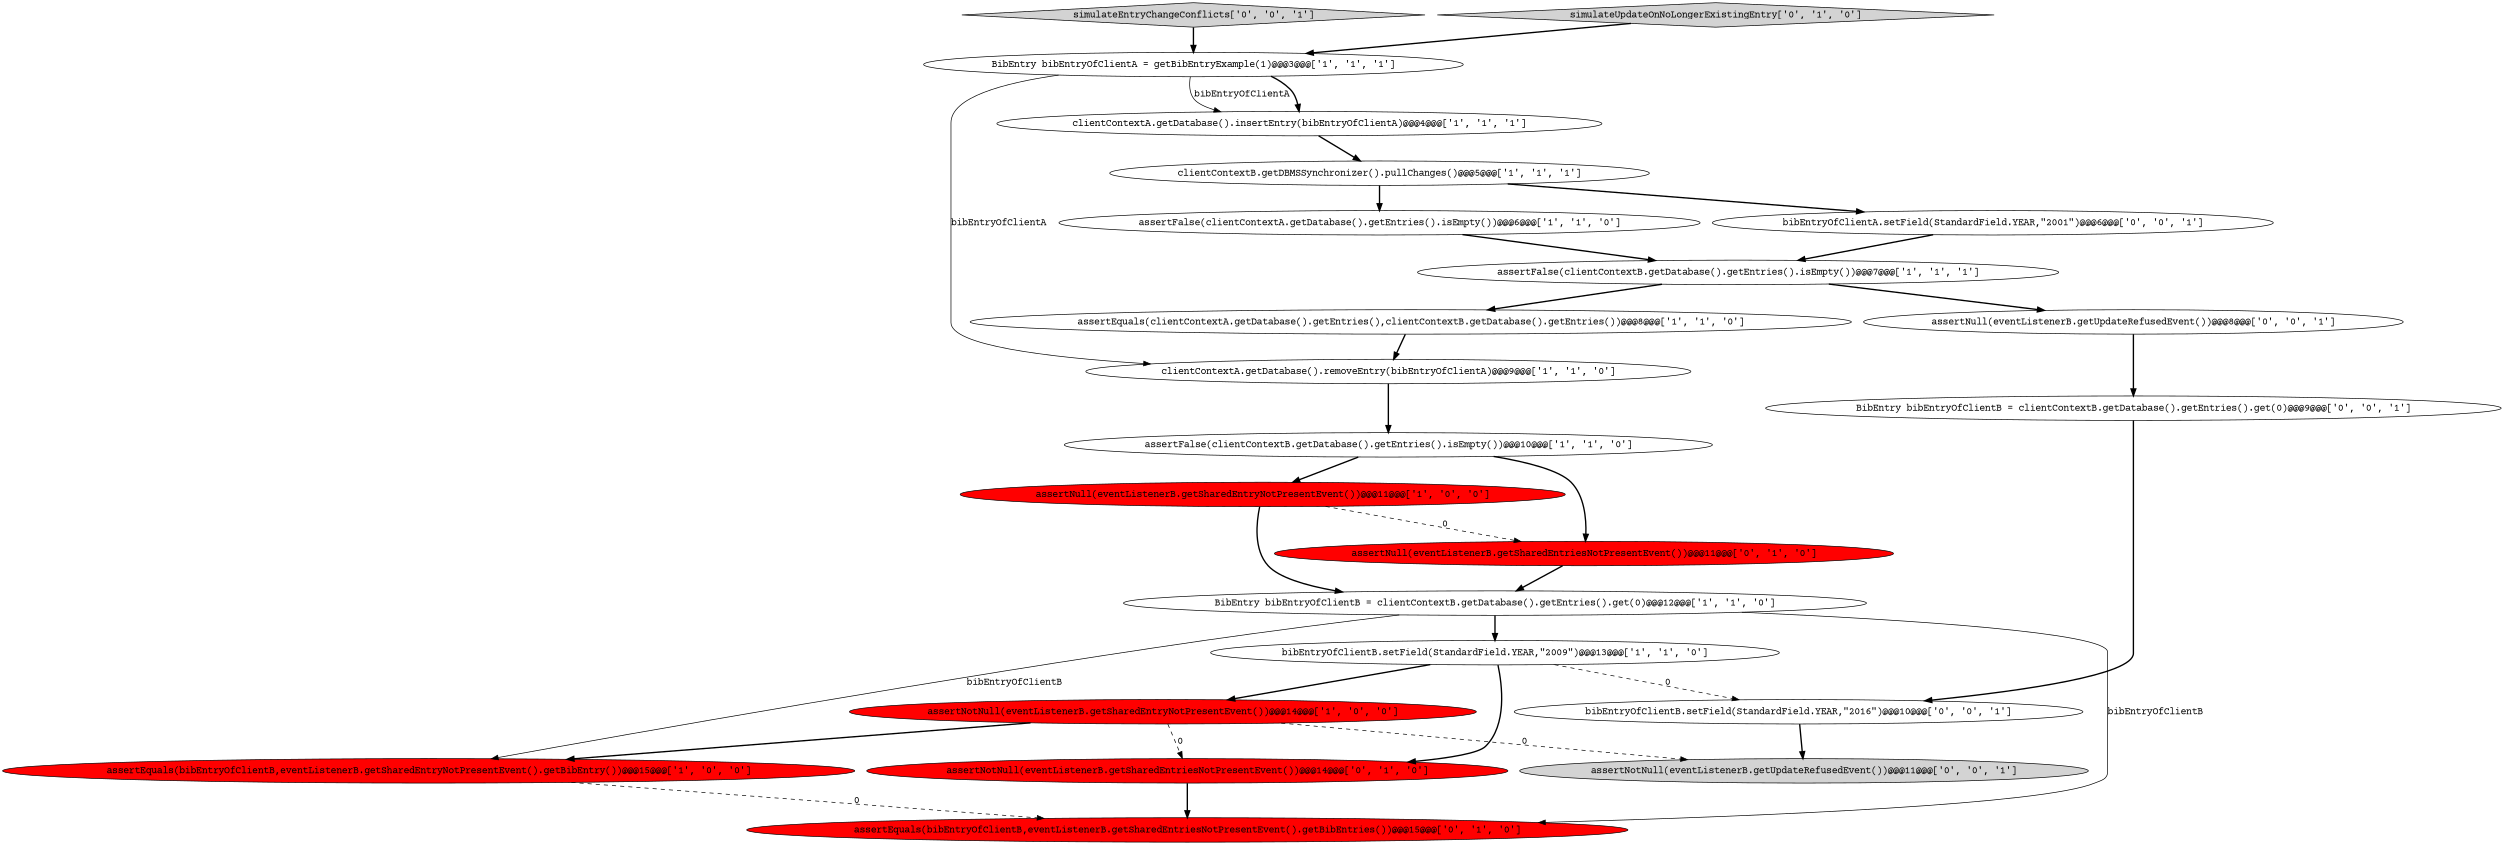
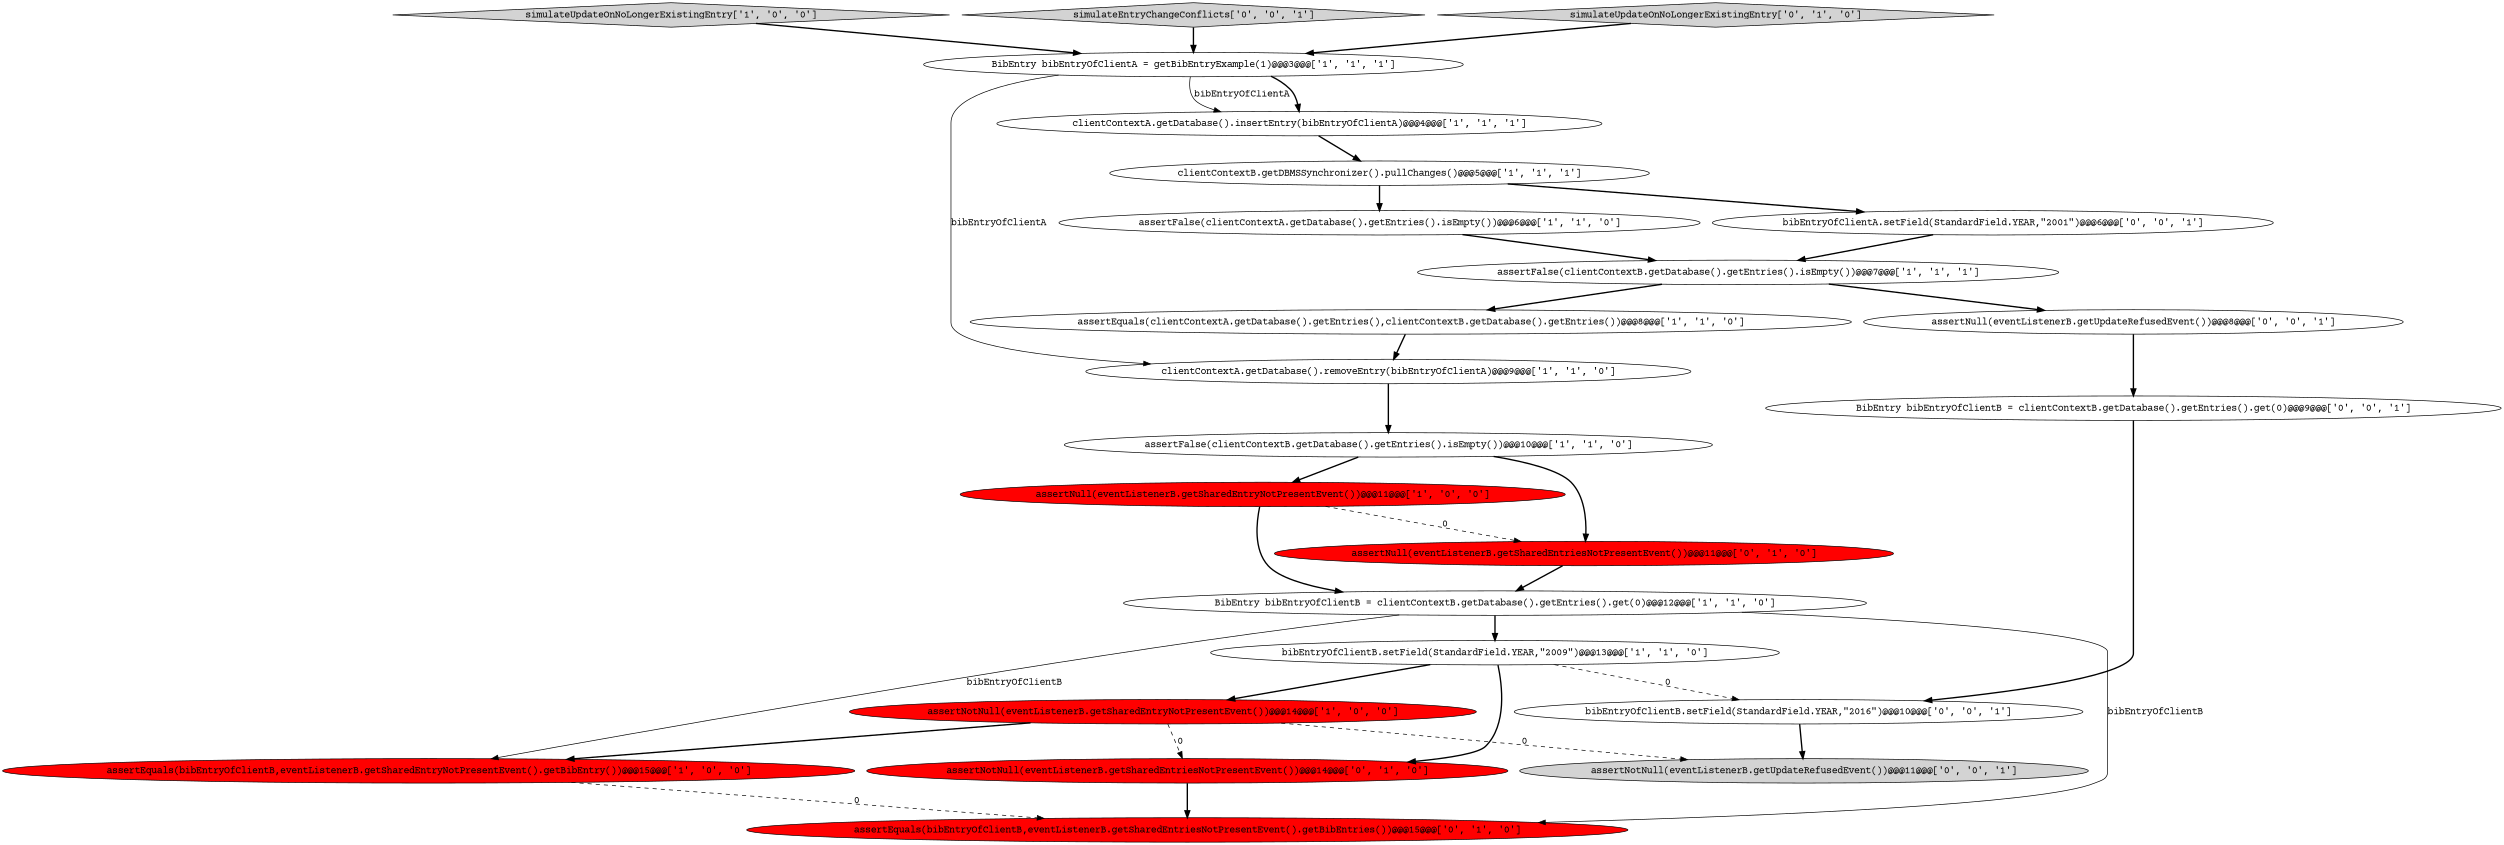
node "simulateUpdateOnNoLongerExistingEntry['1', '0', '0']": added
